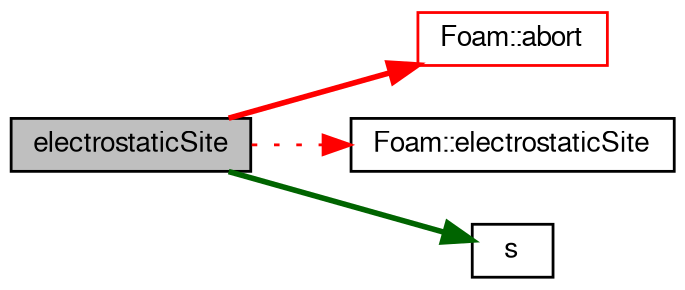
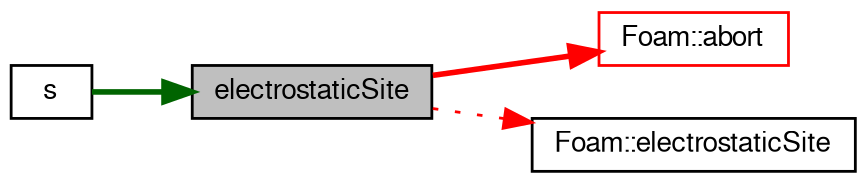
edge "electrostaticSite" -> "s": reversed
